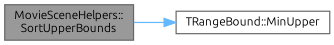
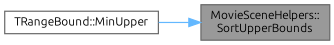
edge "MovieSceneHelpers:: SortUpperBounds" -> "TRangeBound::MinUpper": reversed
